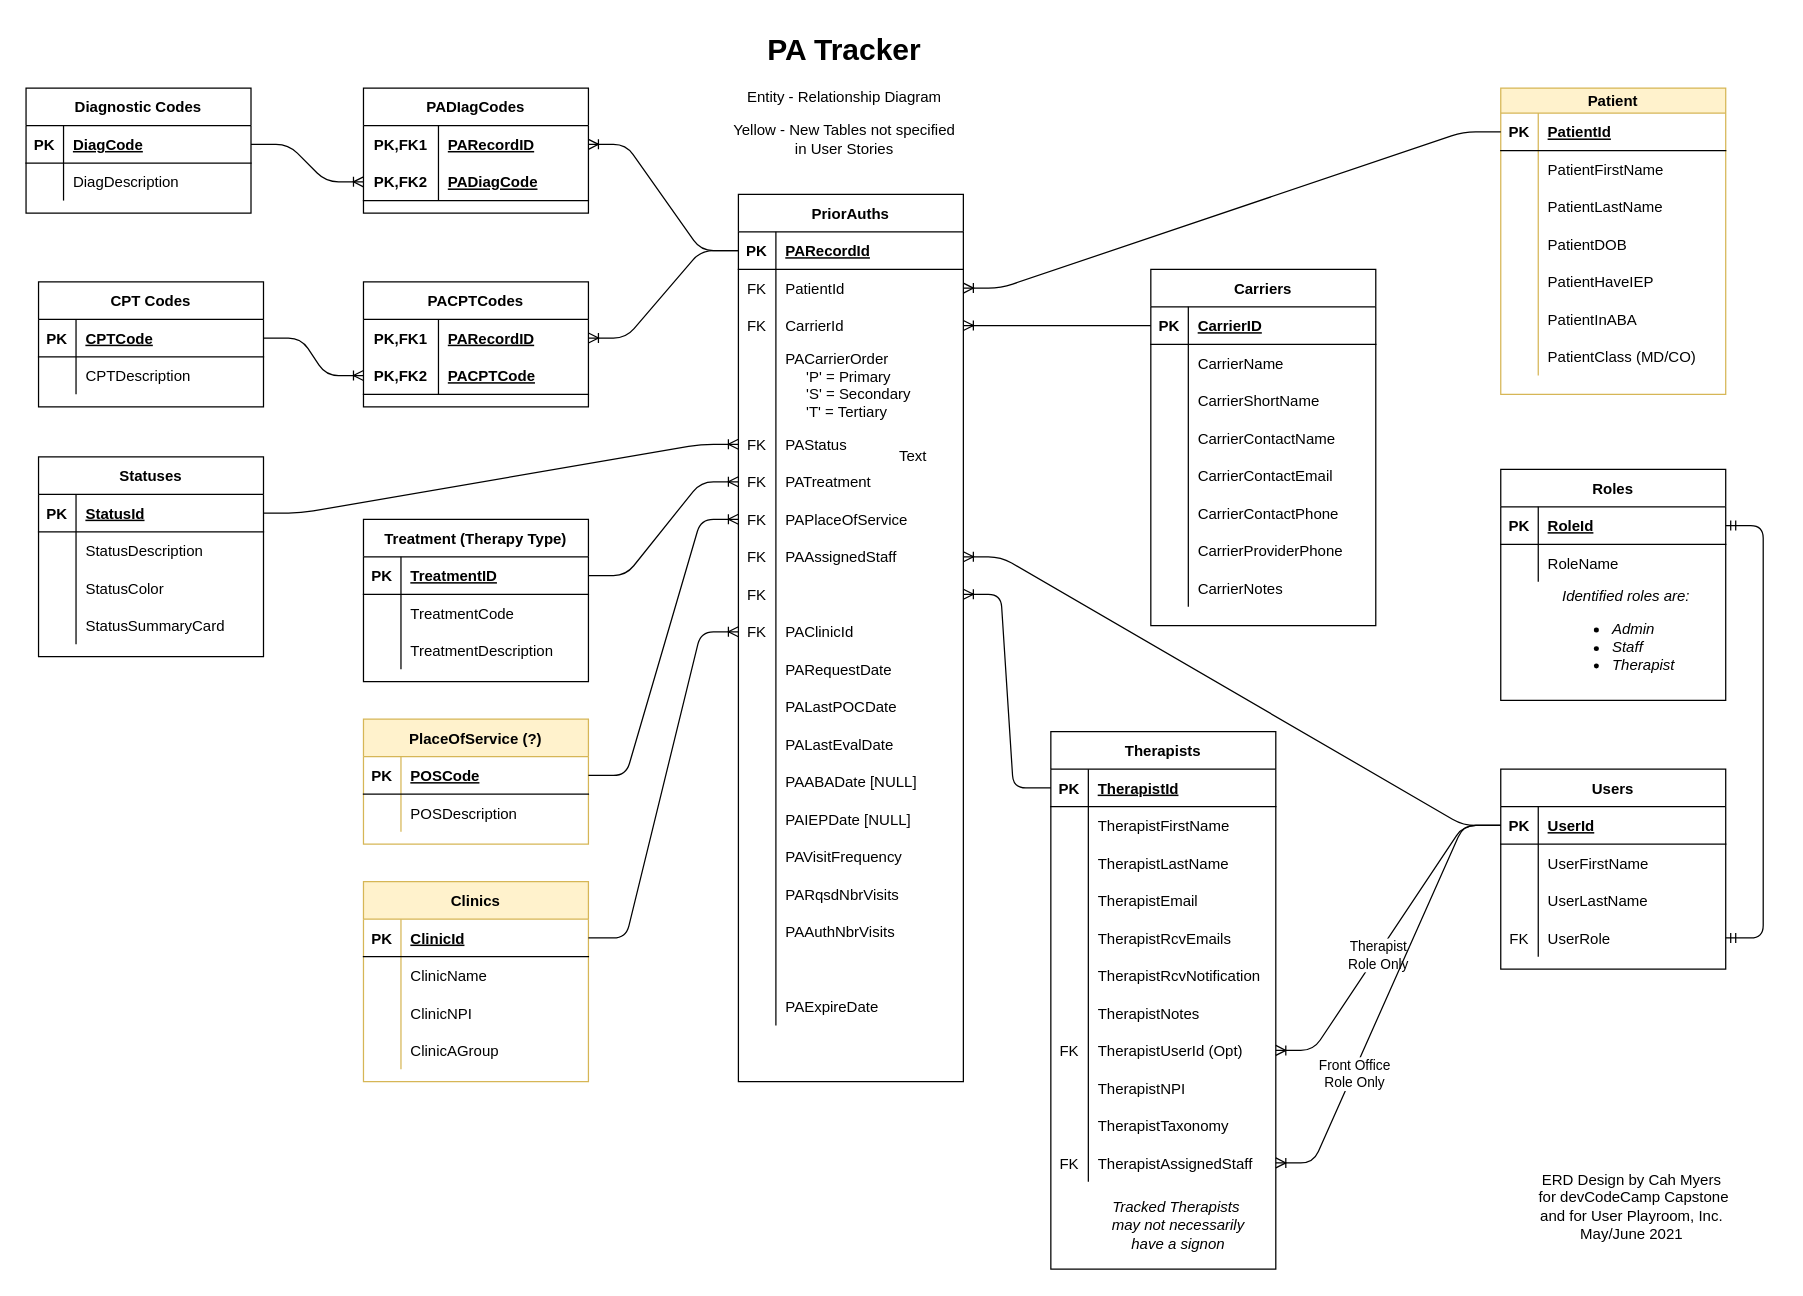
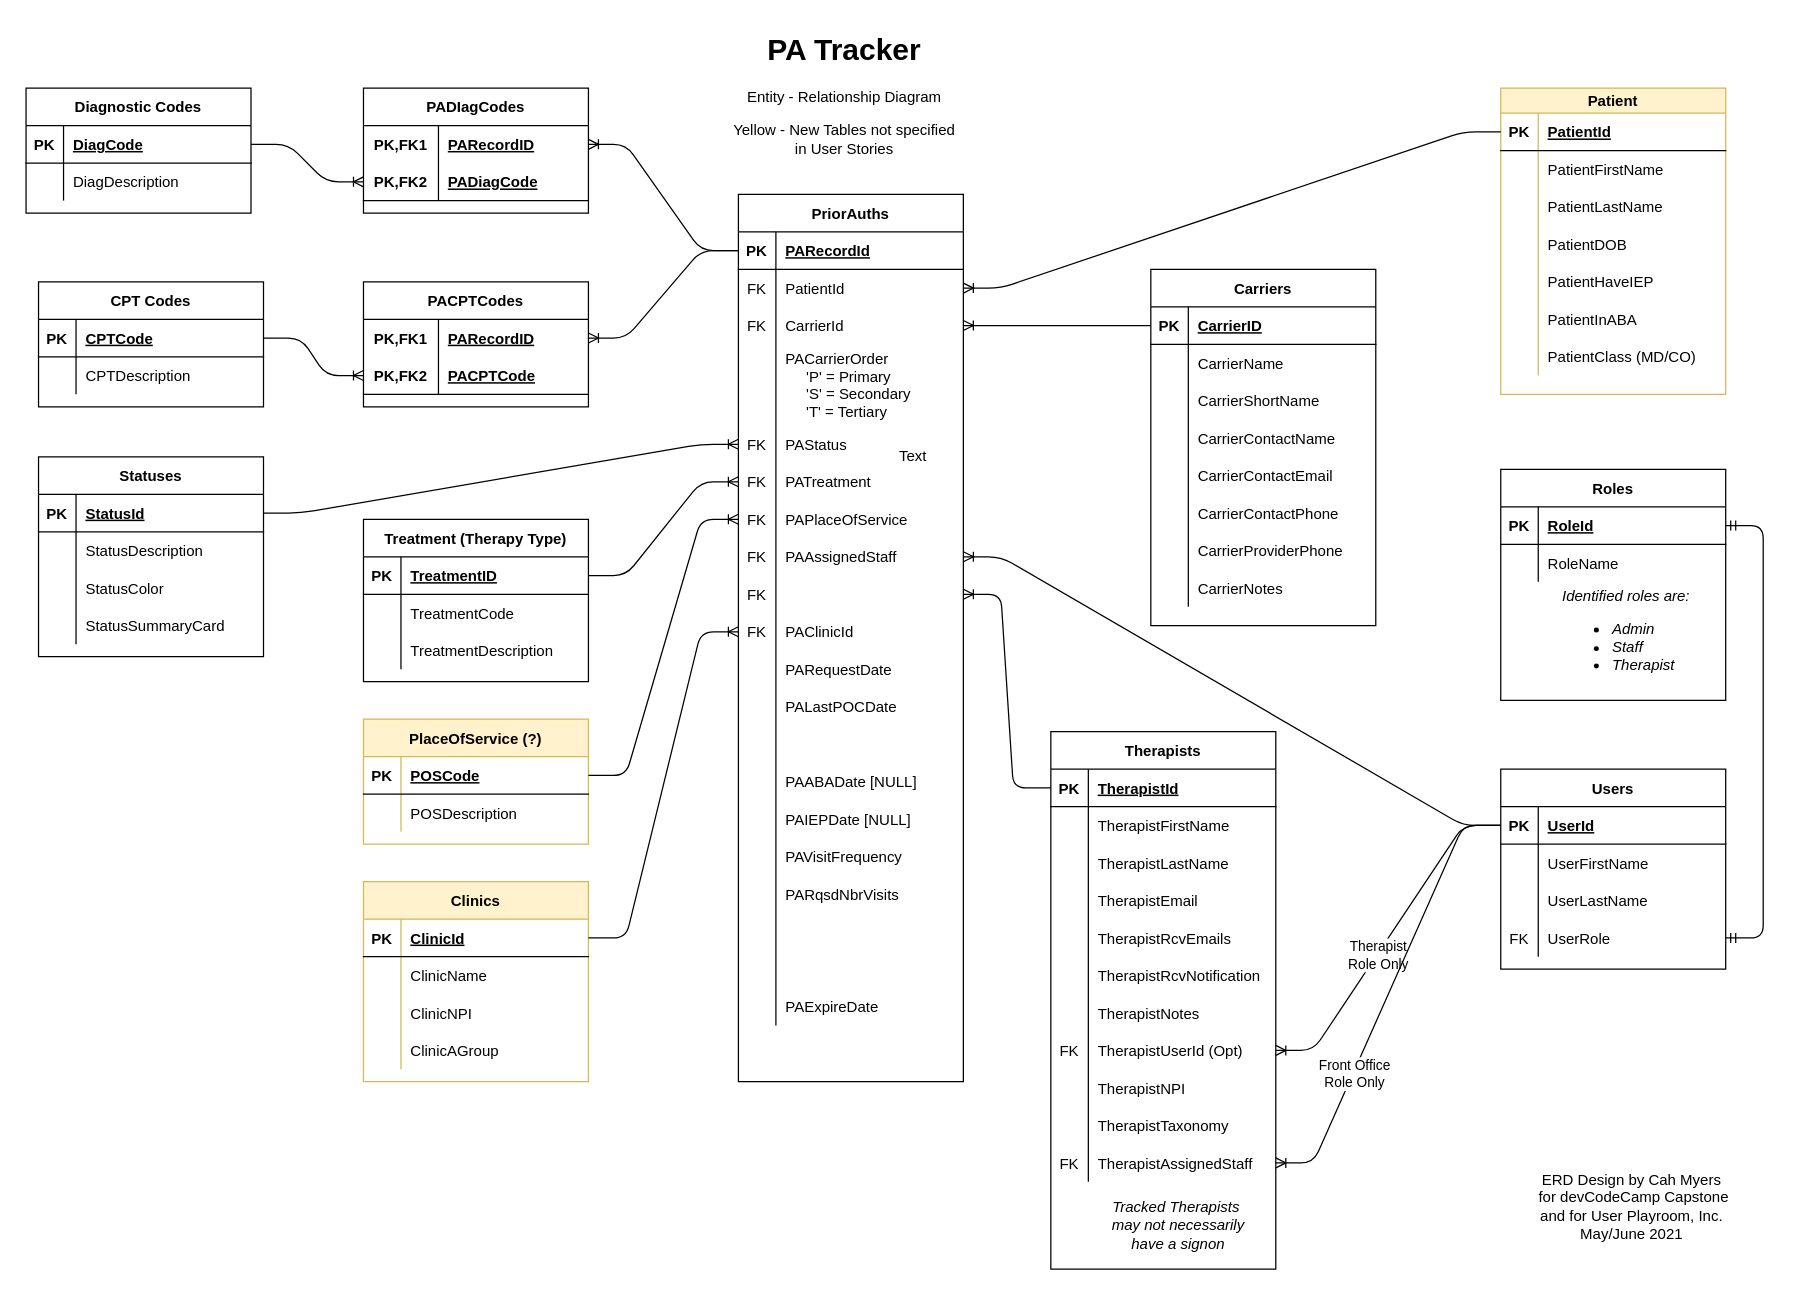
node "PALastEvalDate": removed
node "PAAuthNbrVisits": removed
